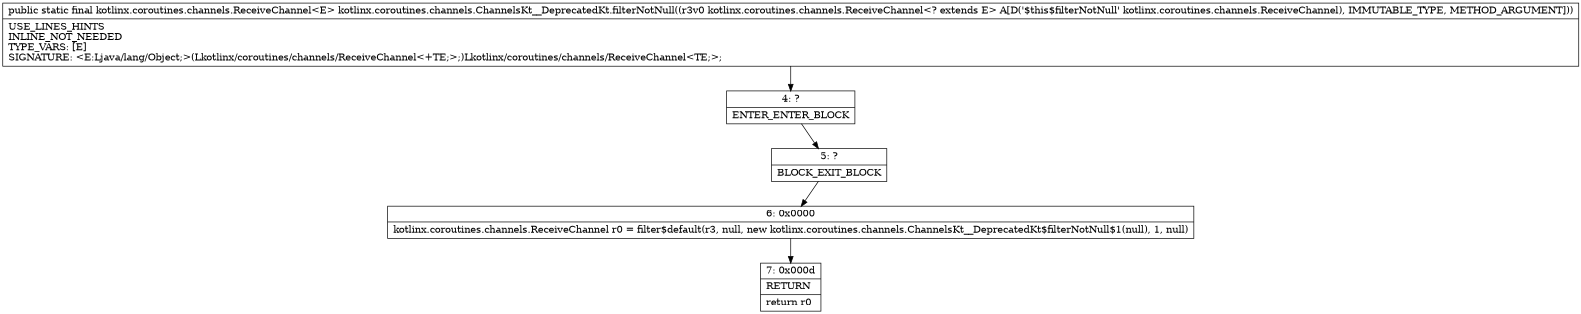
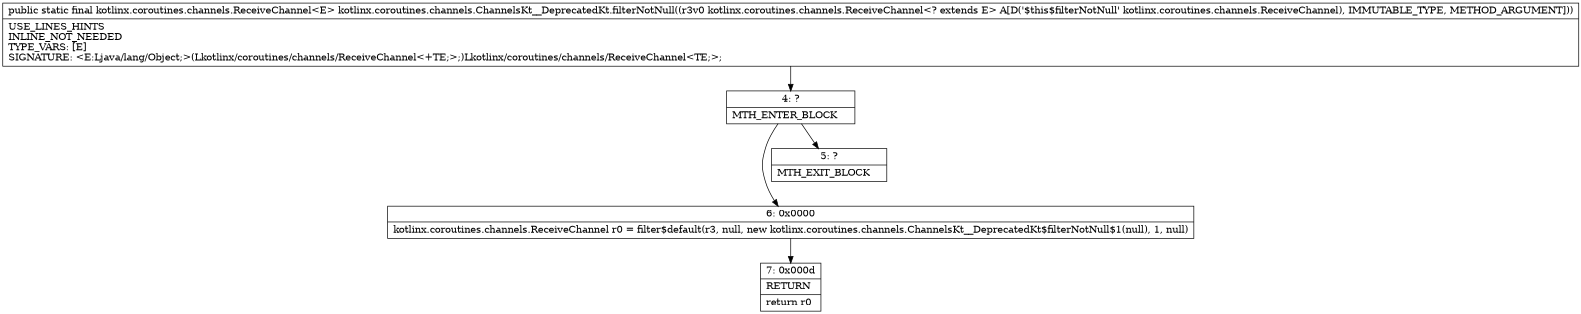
node "4: ?": text "ENTER_ENTER_BLOCK" -> "MTH_ENTER_BLOCK"
node "5: ?": text "BLOCK_EXIT_BLOCK" -> "MTH_EXIT_BLOCK"
edge "5: ?" -> "6: 0x0000": now "4: ?" -> "6: 0x0000"
